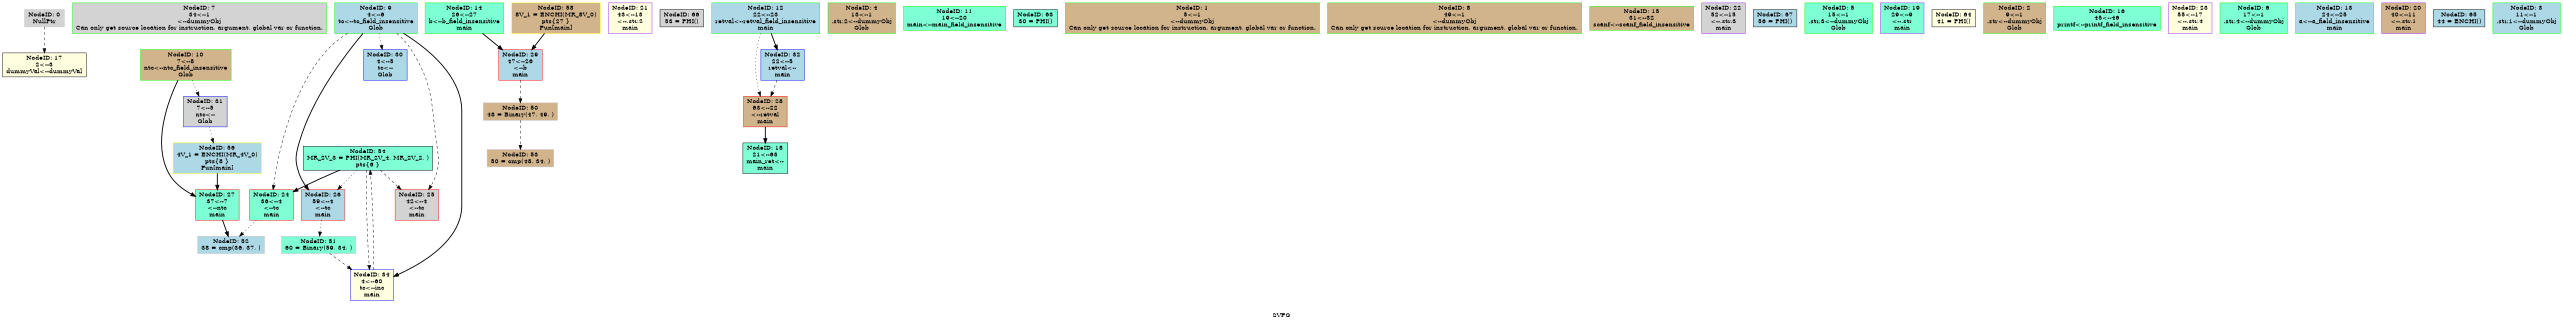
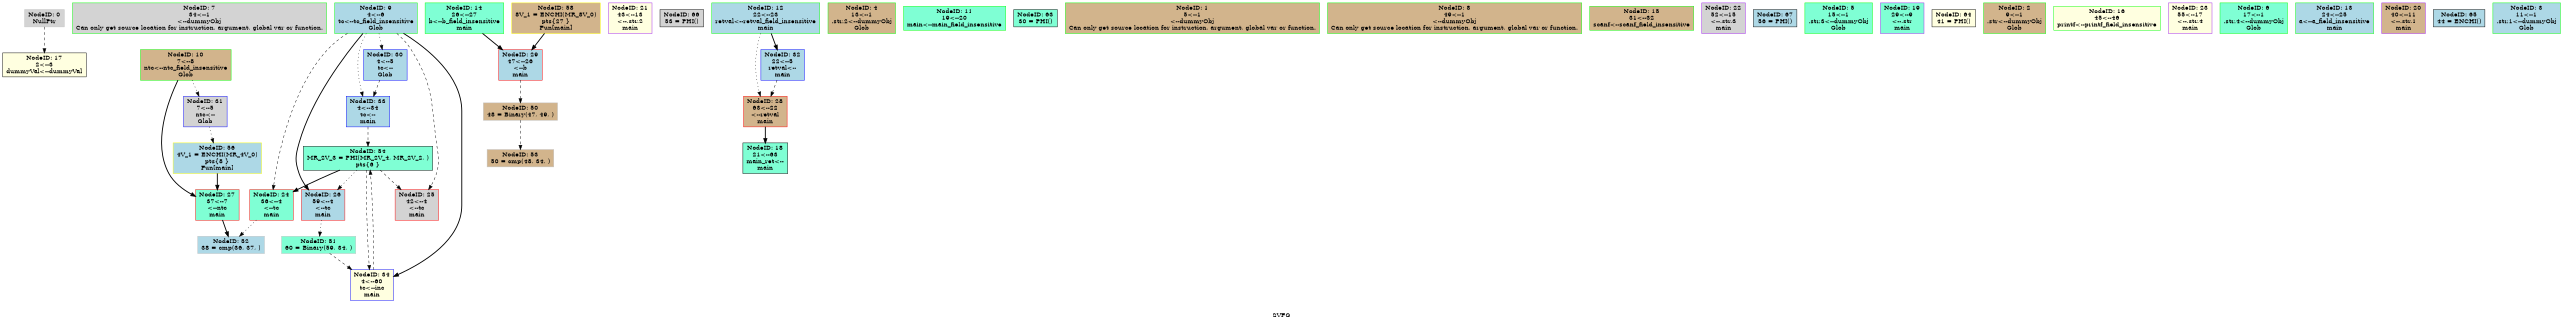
node "NodeID: 16": fillcolor aquamarine -> lightyellow
node "NodeID: 33": added
